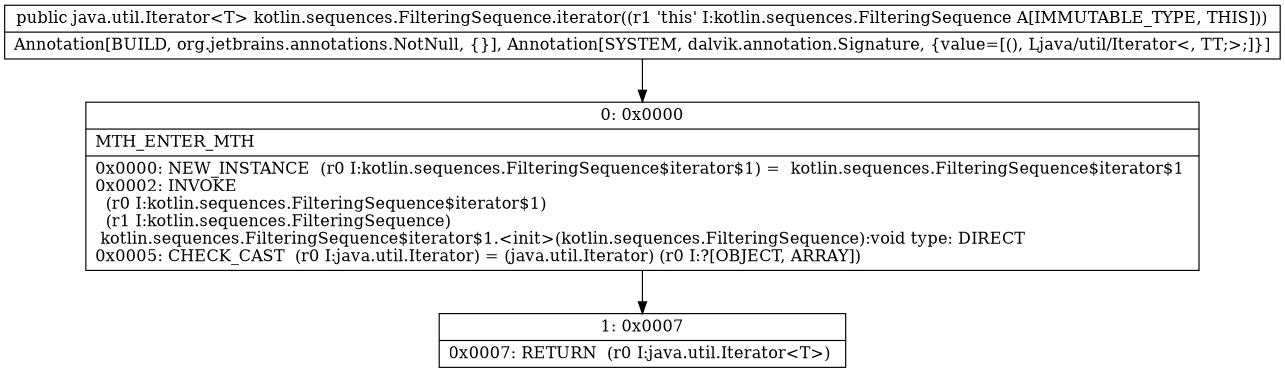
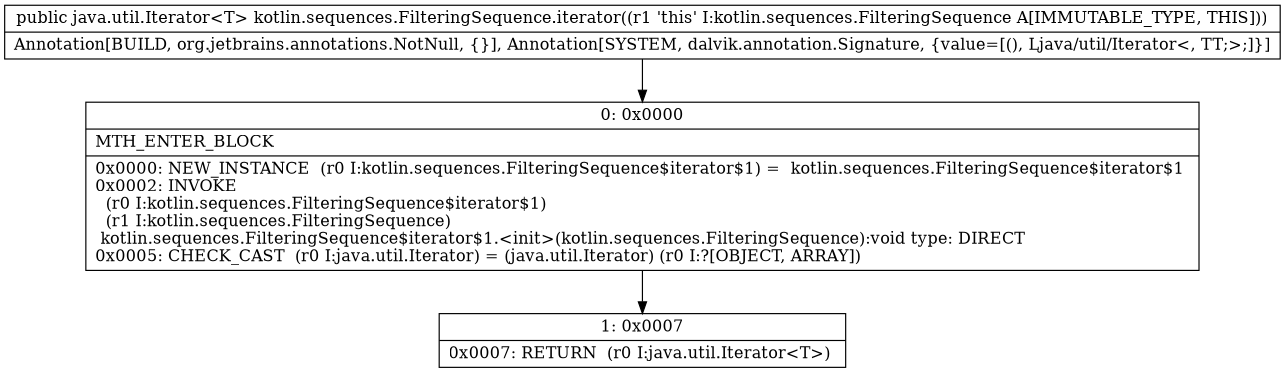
node "0: 0x0000": text "MTH_ENTER_MTH" -> "MTH_ENTER_BLOCK"
